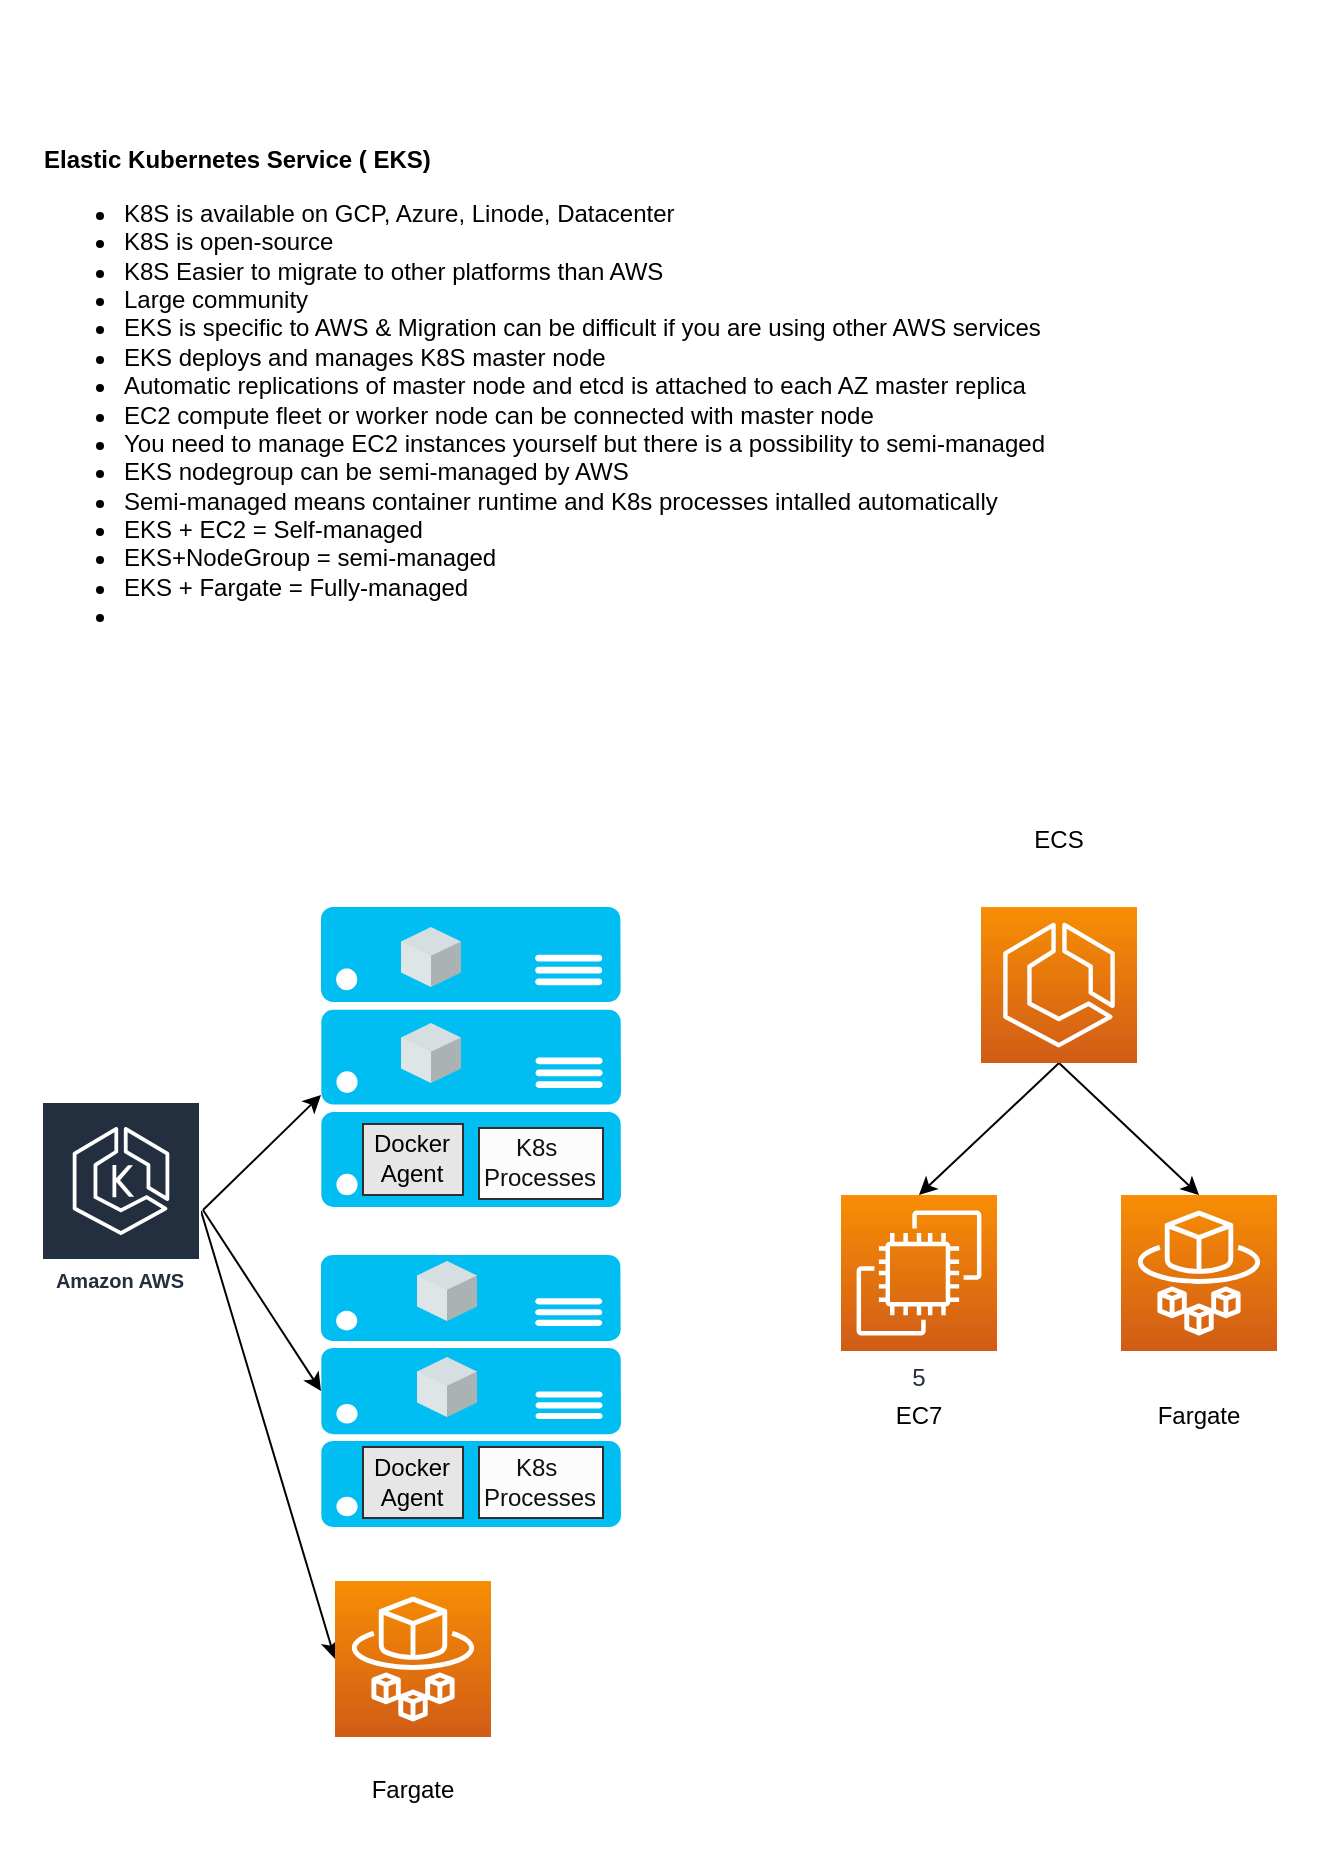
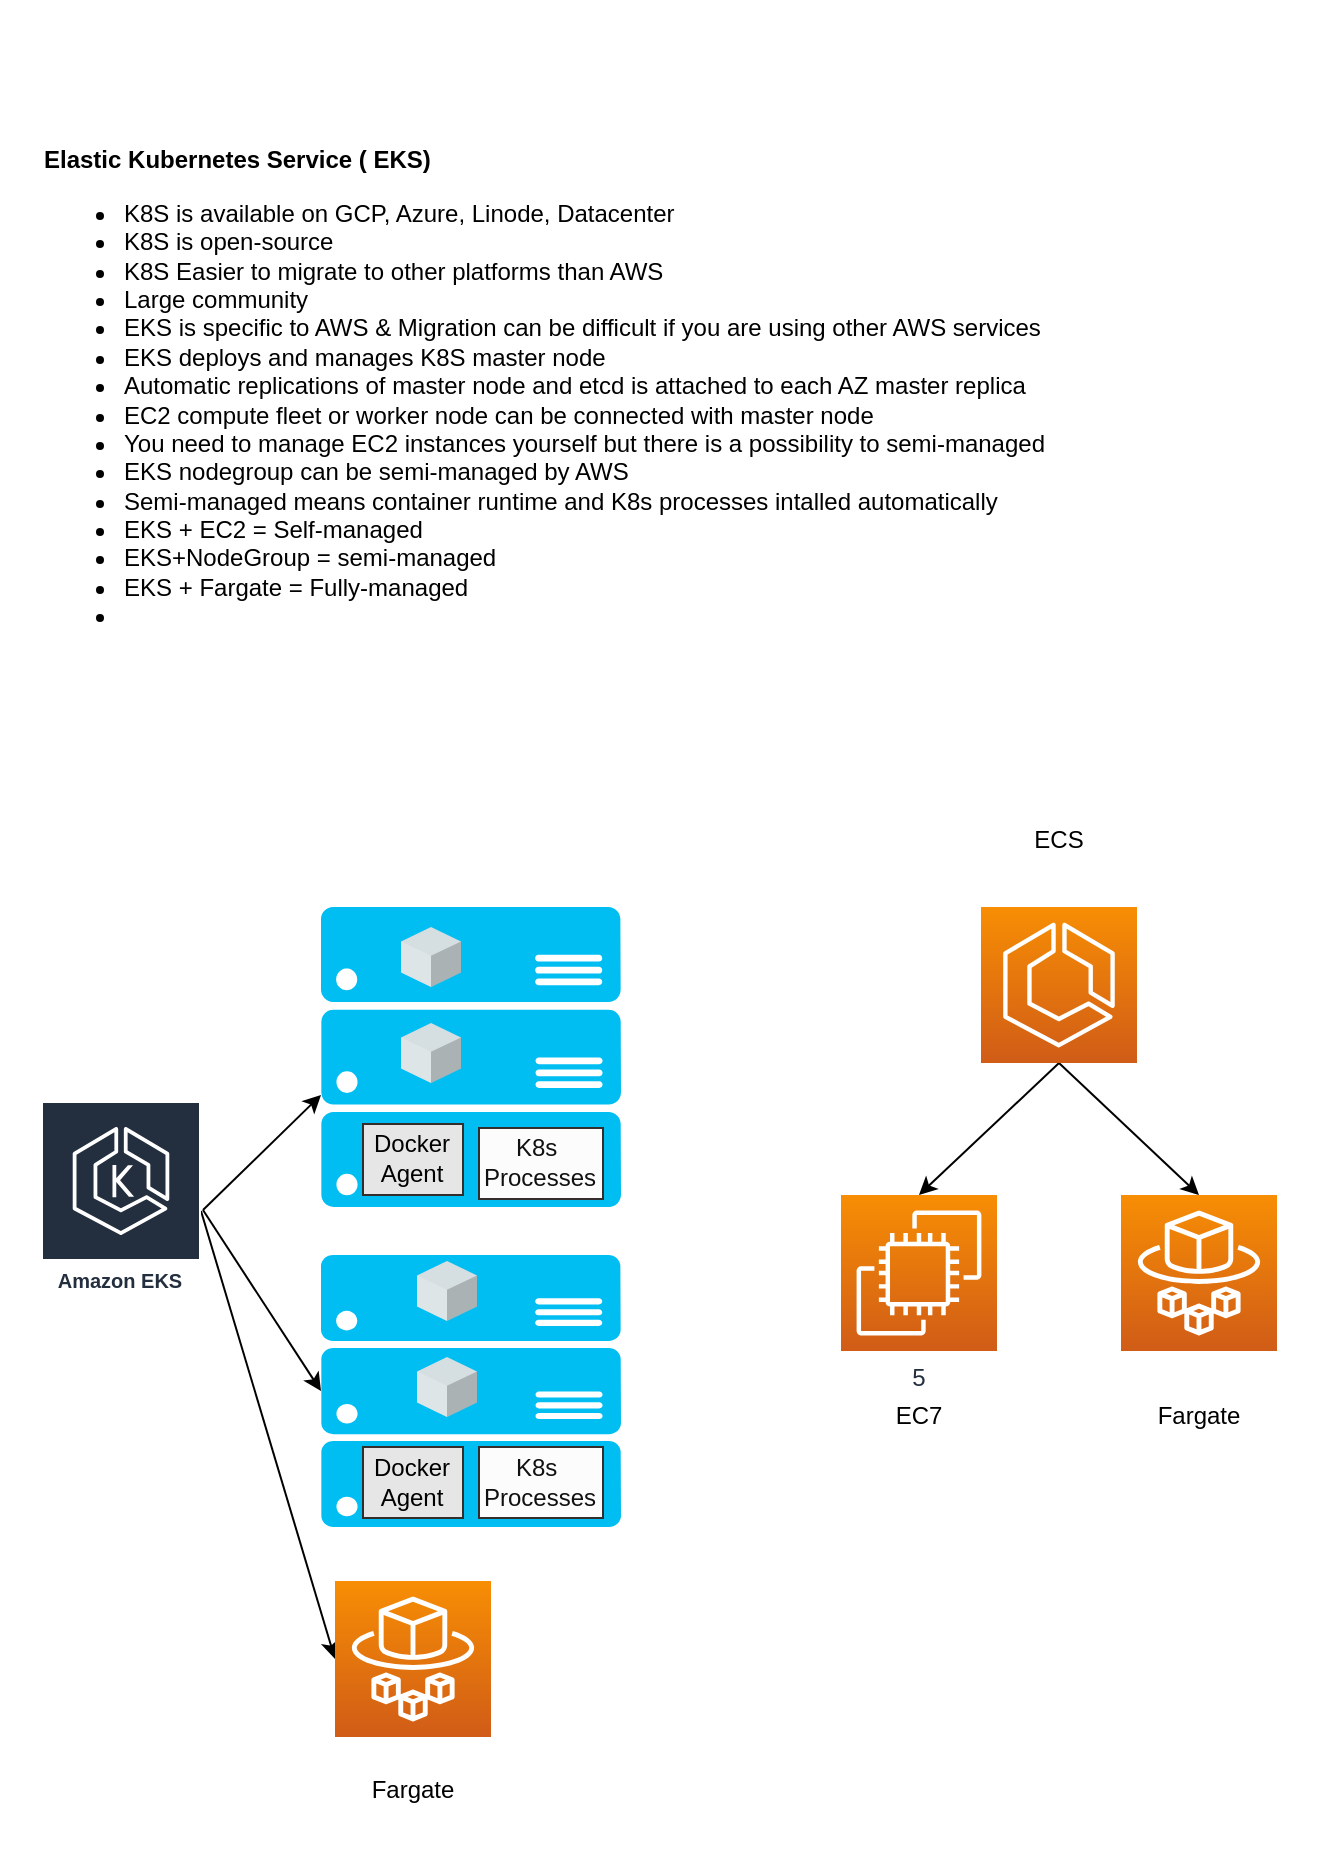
node "Amazon AWS": label "Amazon AWS" -> "Amazon EKS"
